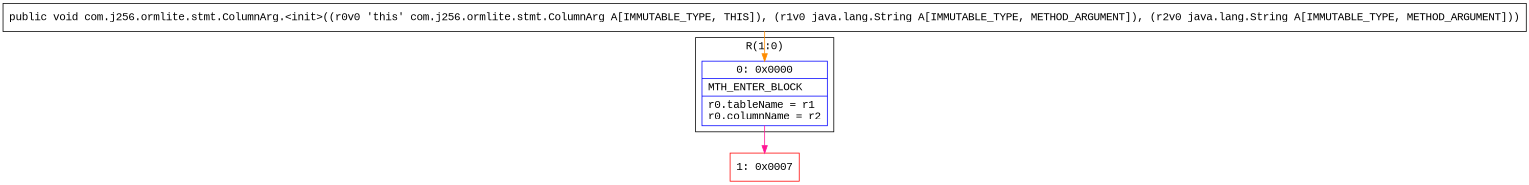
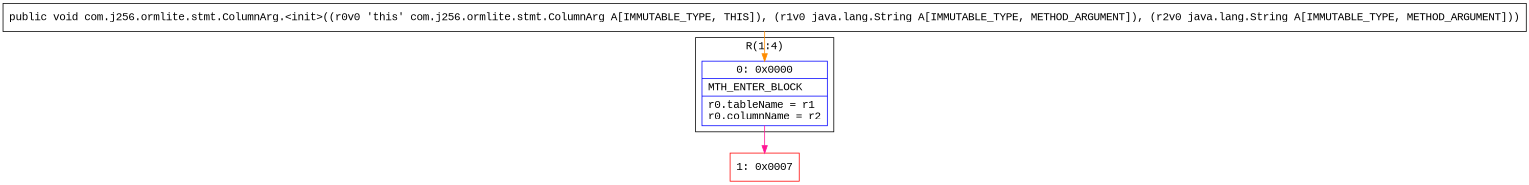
cluster "R(1:0)": label "R(1:0)" -> "R(1:4)"
